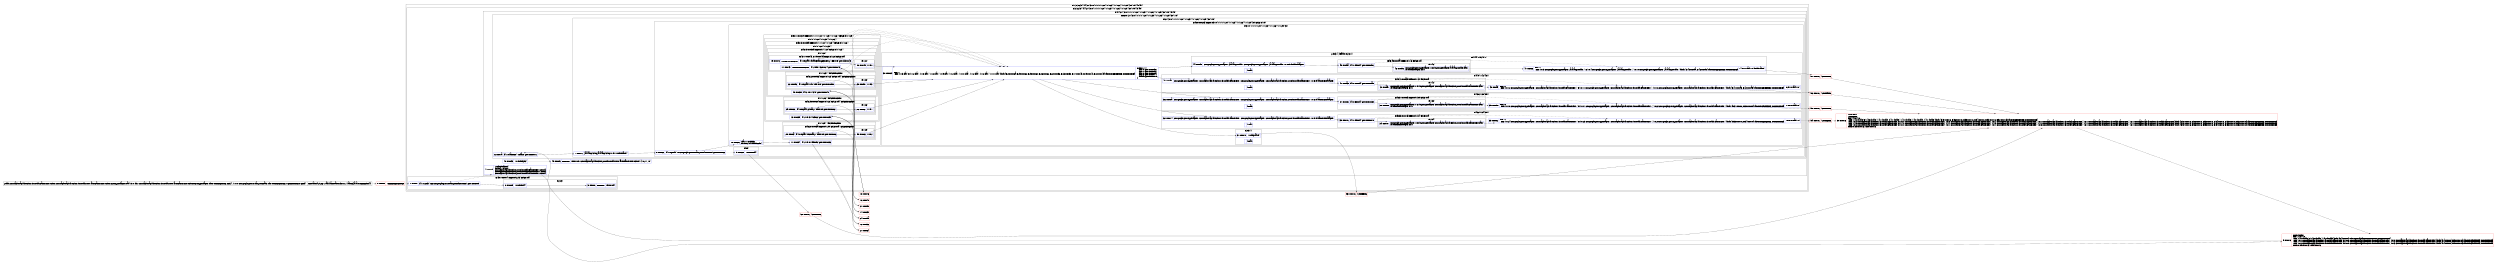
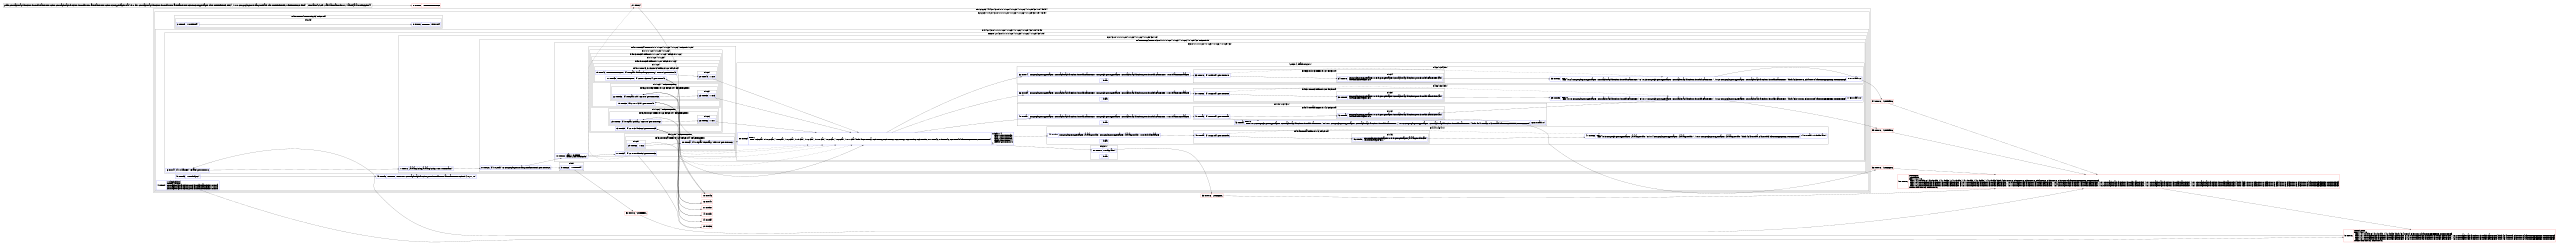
node "57: 0x0016": removed
edge "42: 0x00a5" -> "43: 0x00af": now "42: 0x00a5" -> "39: 0x0098"
edge "18: 0x0046" -> "19: 0x004c": now "18: 0x0046" -> "22: 0x0056"
edge "28: 0x006a" -> "29: 0x006c": reversed
node "1: 0x0007": removed
